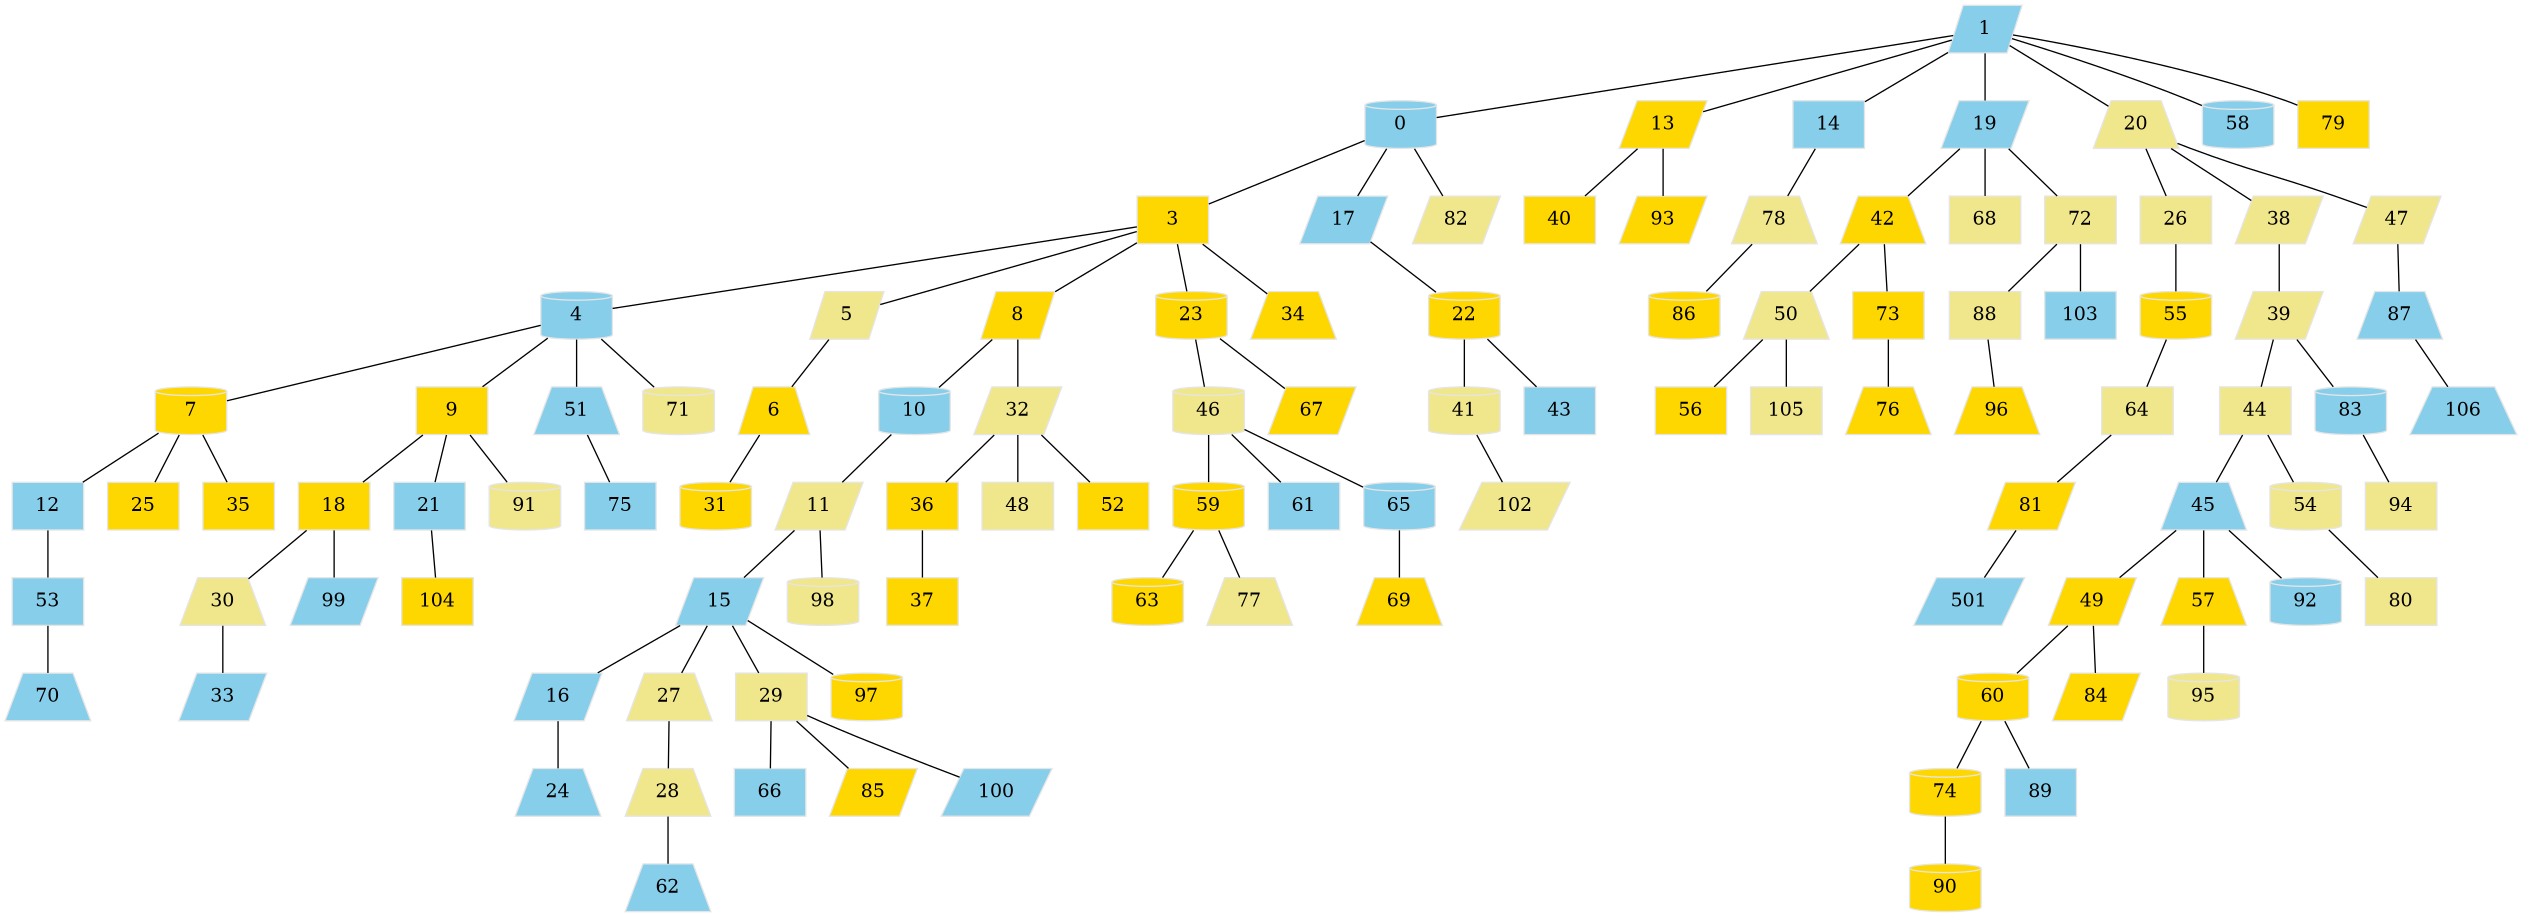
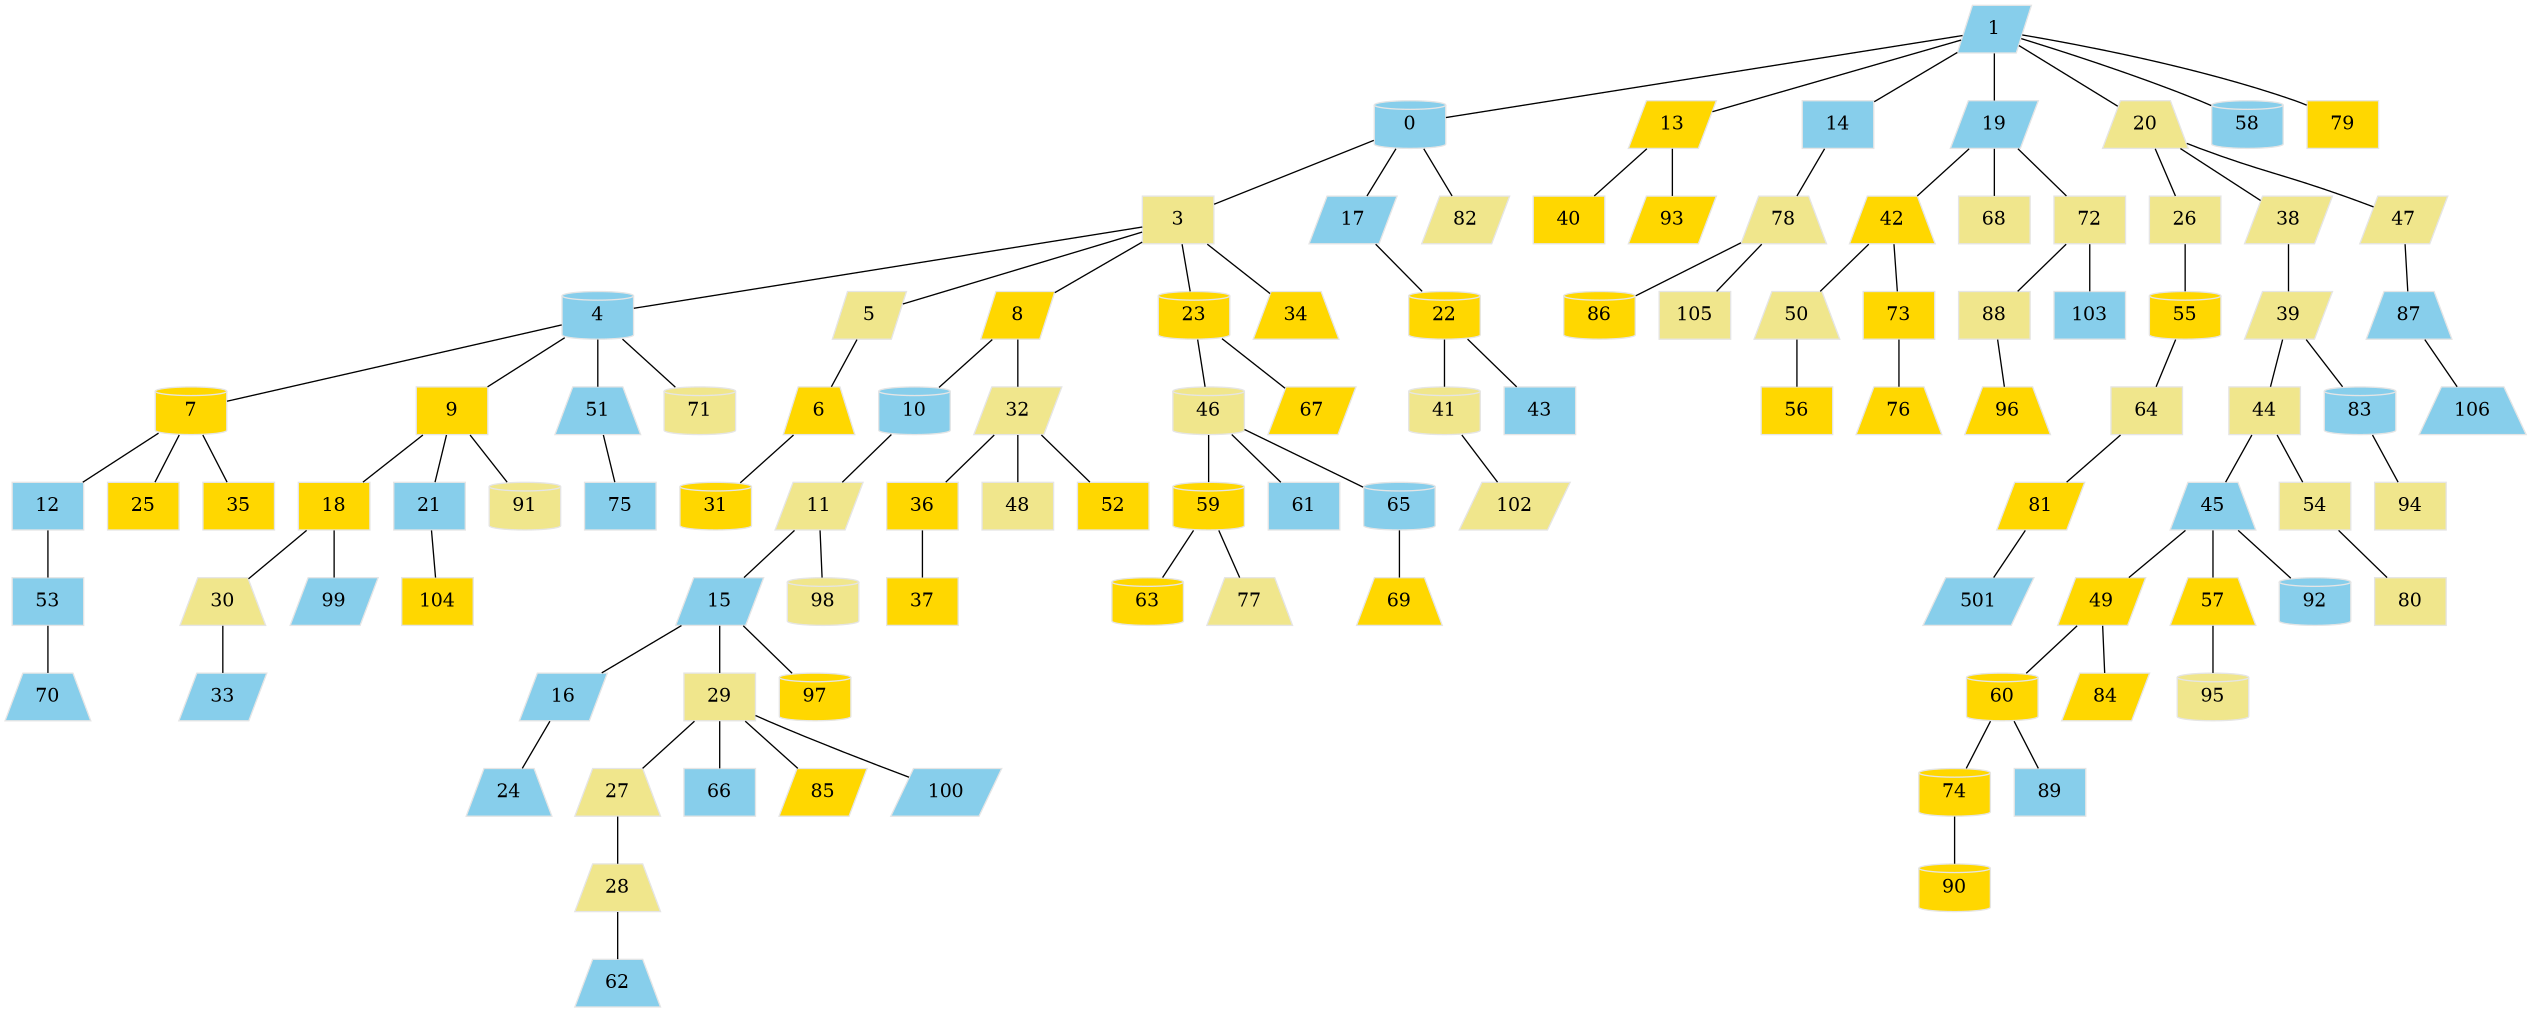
node "3": fillcolor gold -> khaki
edge "50" -- "105": now "78" -- "105"
node "54": shape cylinder -> box
edge "15" -- "27": now "29" -- "27"
